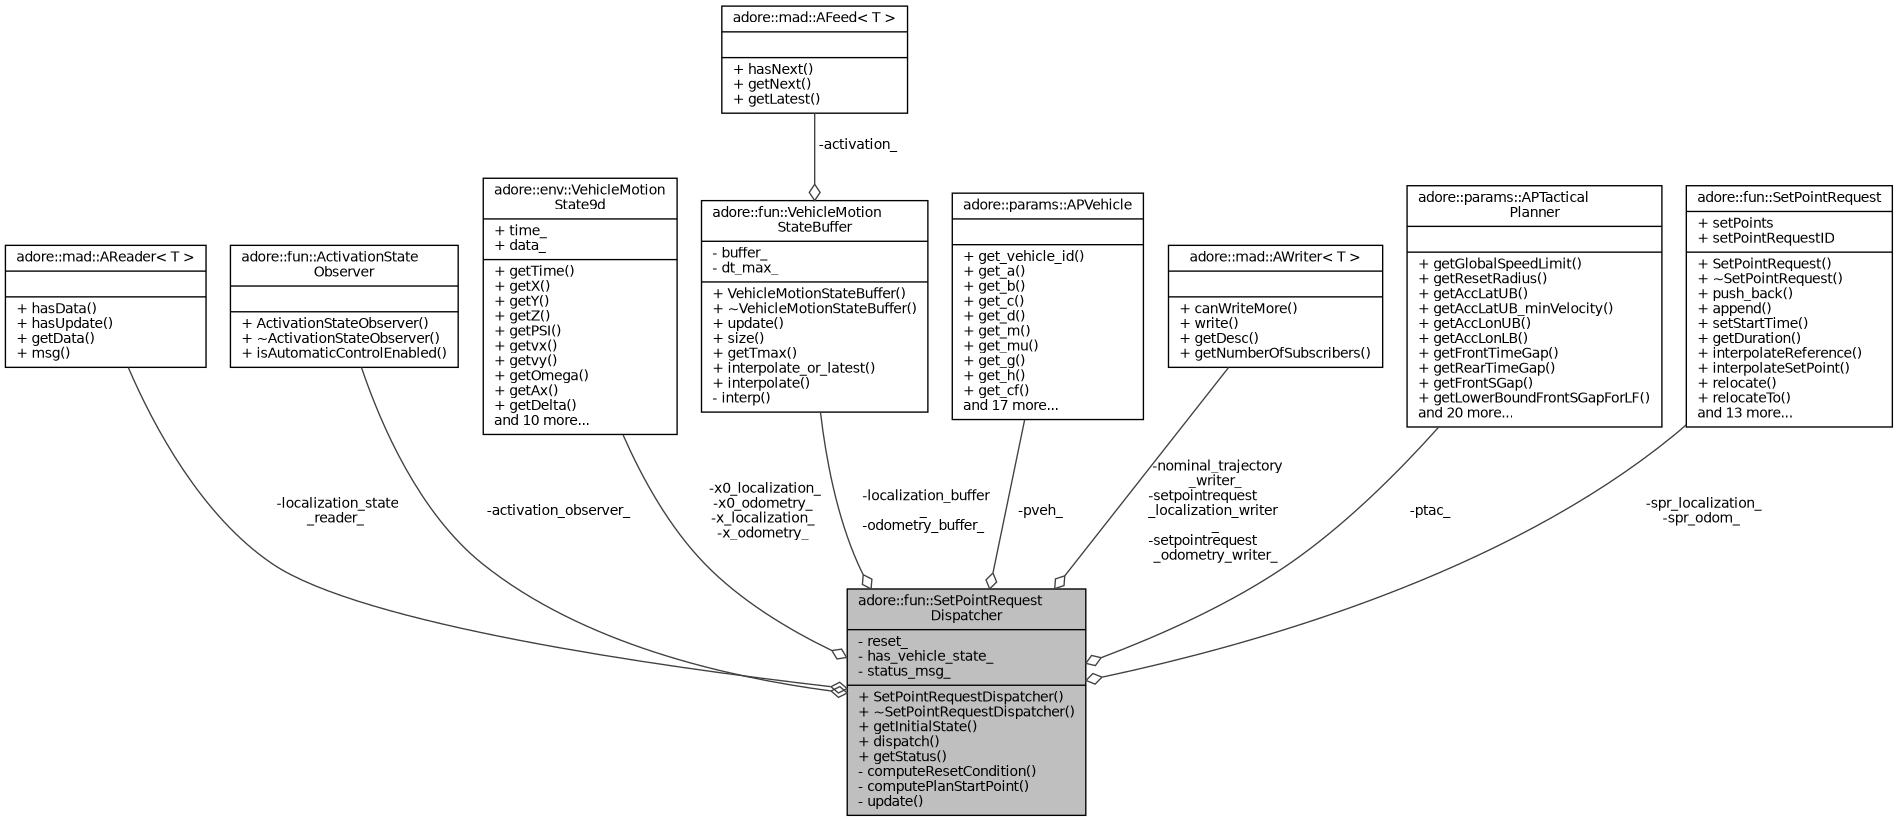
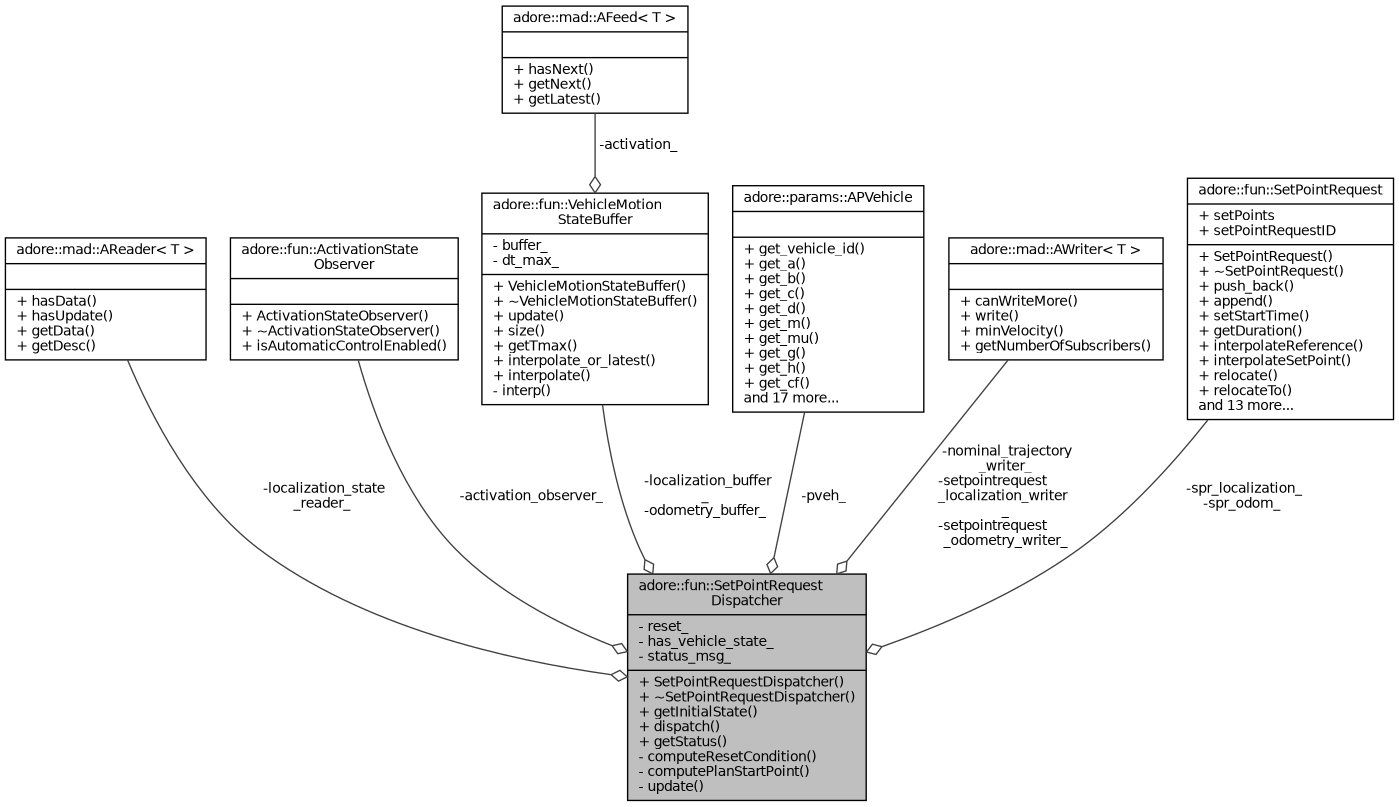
node "adore::env::VehicleMotion": removed
node "adore::params::APTactical": removed
node "adore::mad::AWriter< T >": text "+ getDesc()" -> "+ minVelocity()"
node "adore::mad::AReader< T >": text "+ msg()" -> "+ getDesc()"
